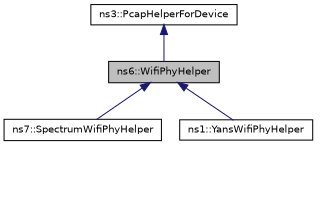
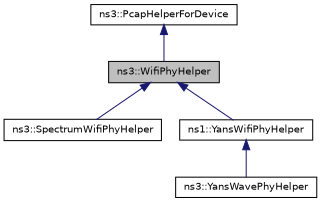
node "ns6::WifiPhyHelper": label "ns6::WifiPhyHelper" -> "ns3::WifiPhyHelper"
node "ns7::SpectrumWifiPhyHelper": label "ns7::SpectrumWifiPhyHelper" -> "ns3::SpectrumWifiPhyHelper"
node "ns3::YansWavePhyHelper": added
